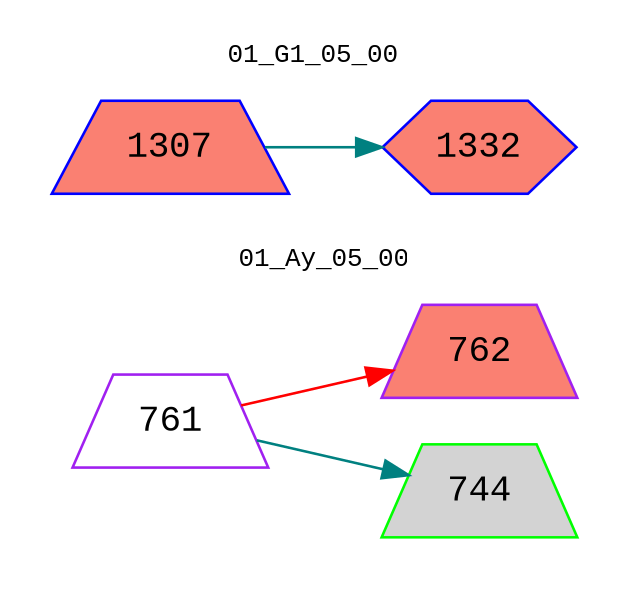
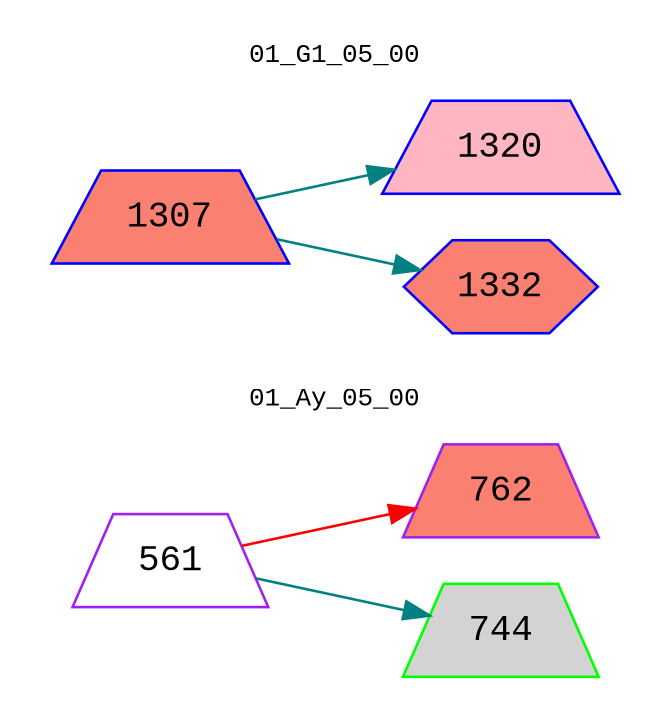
node "1320": added
node "761": label "761" -> "561"
